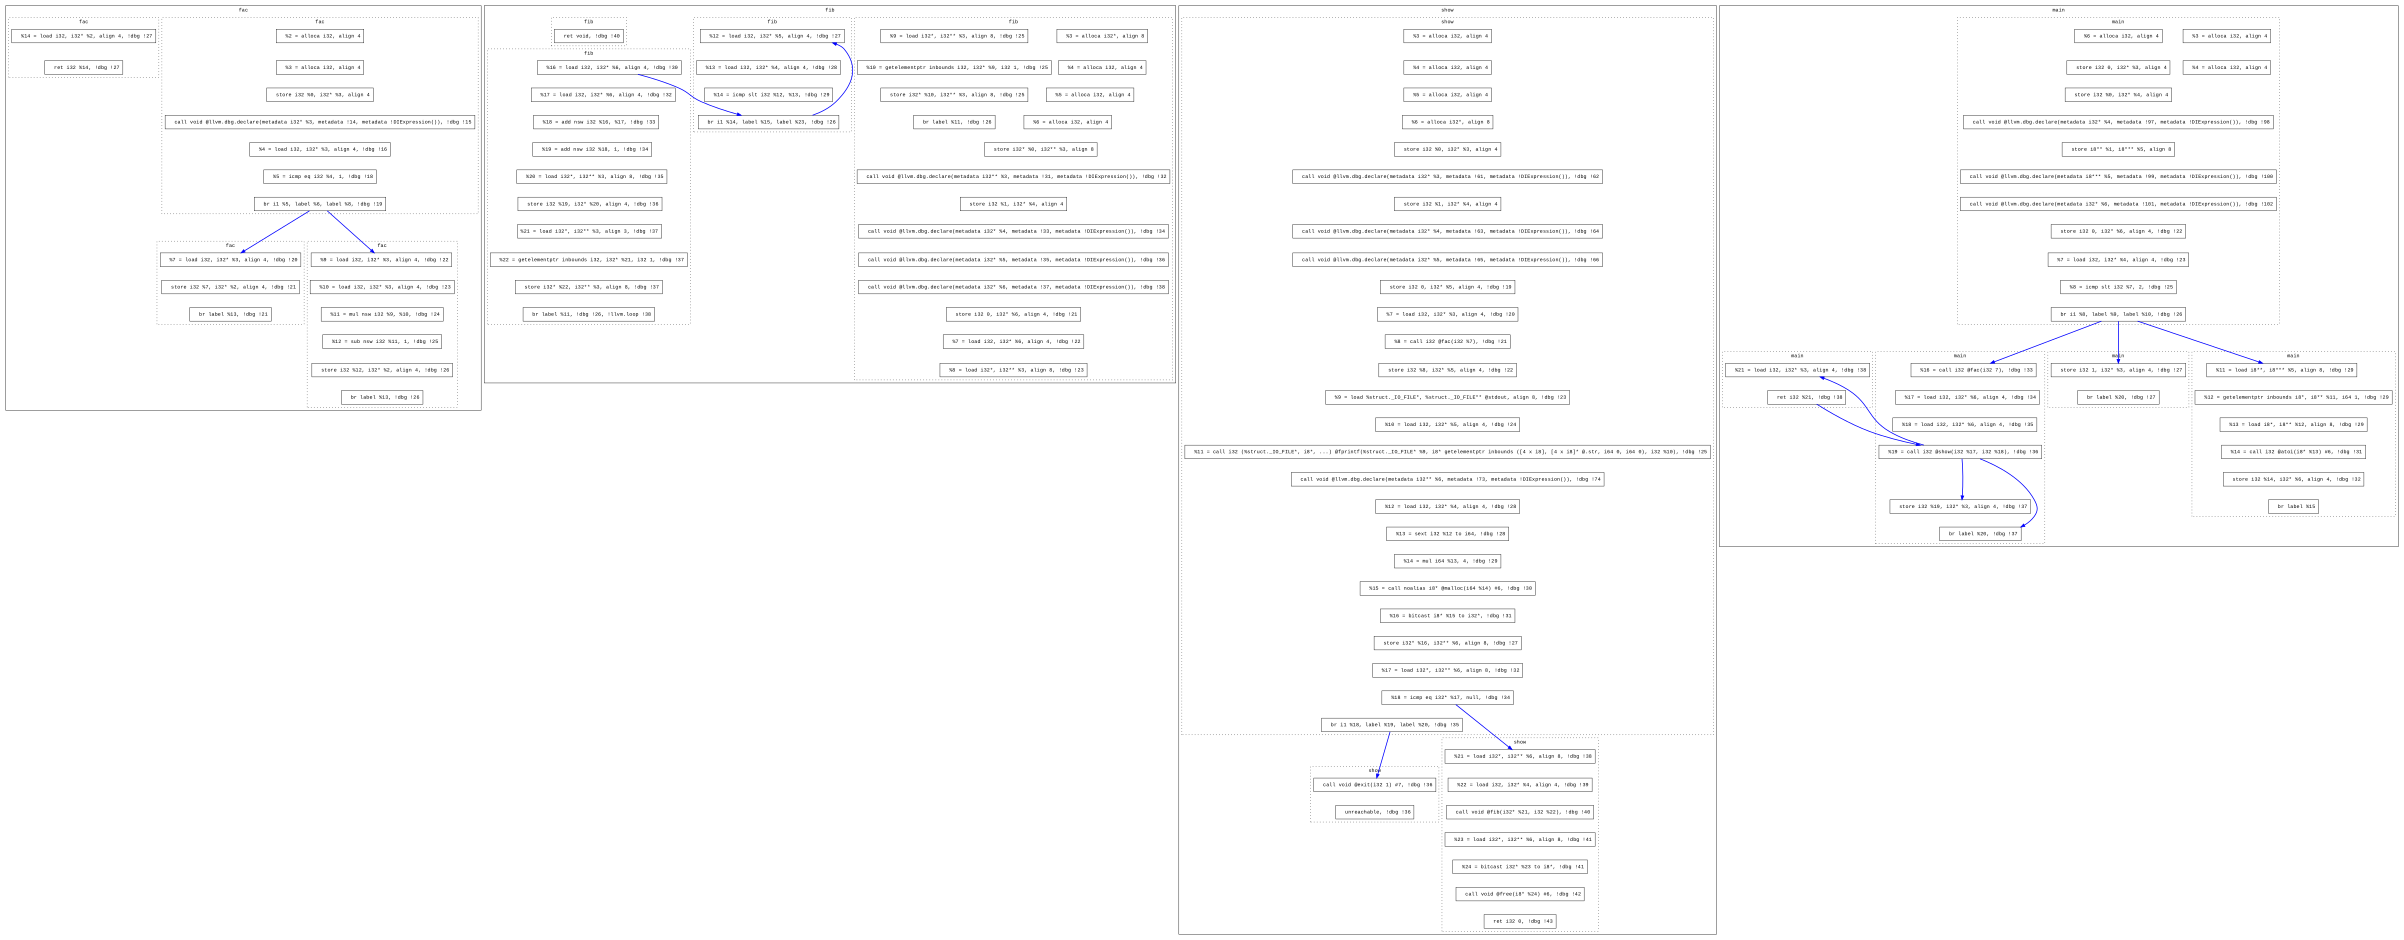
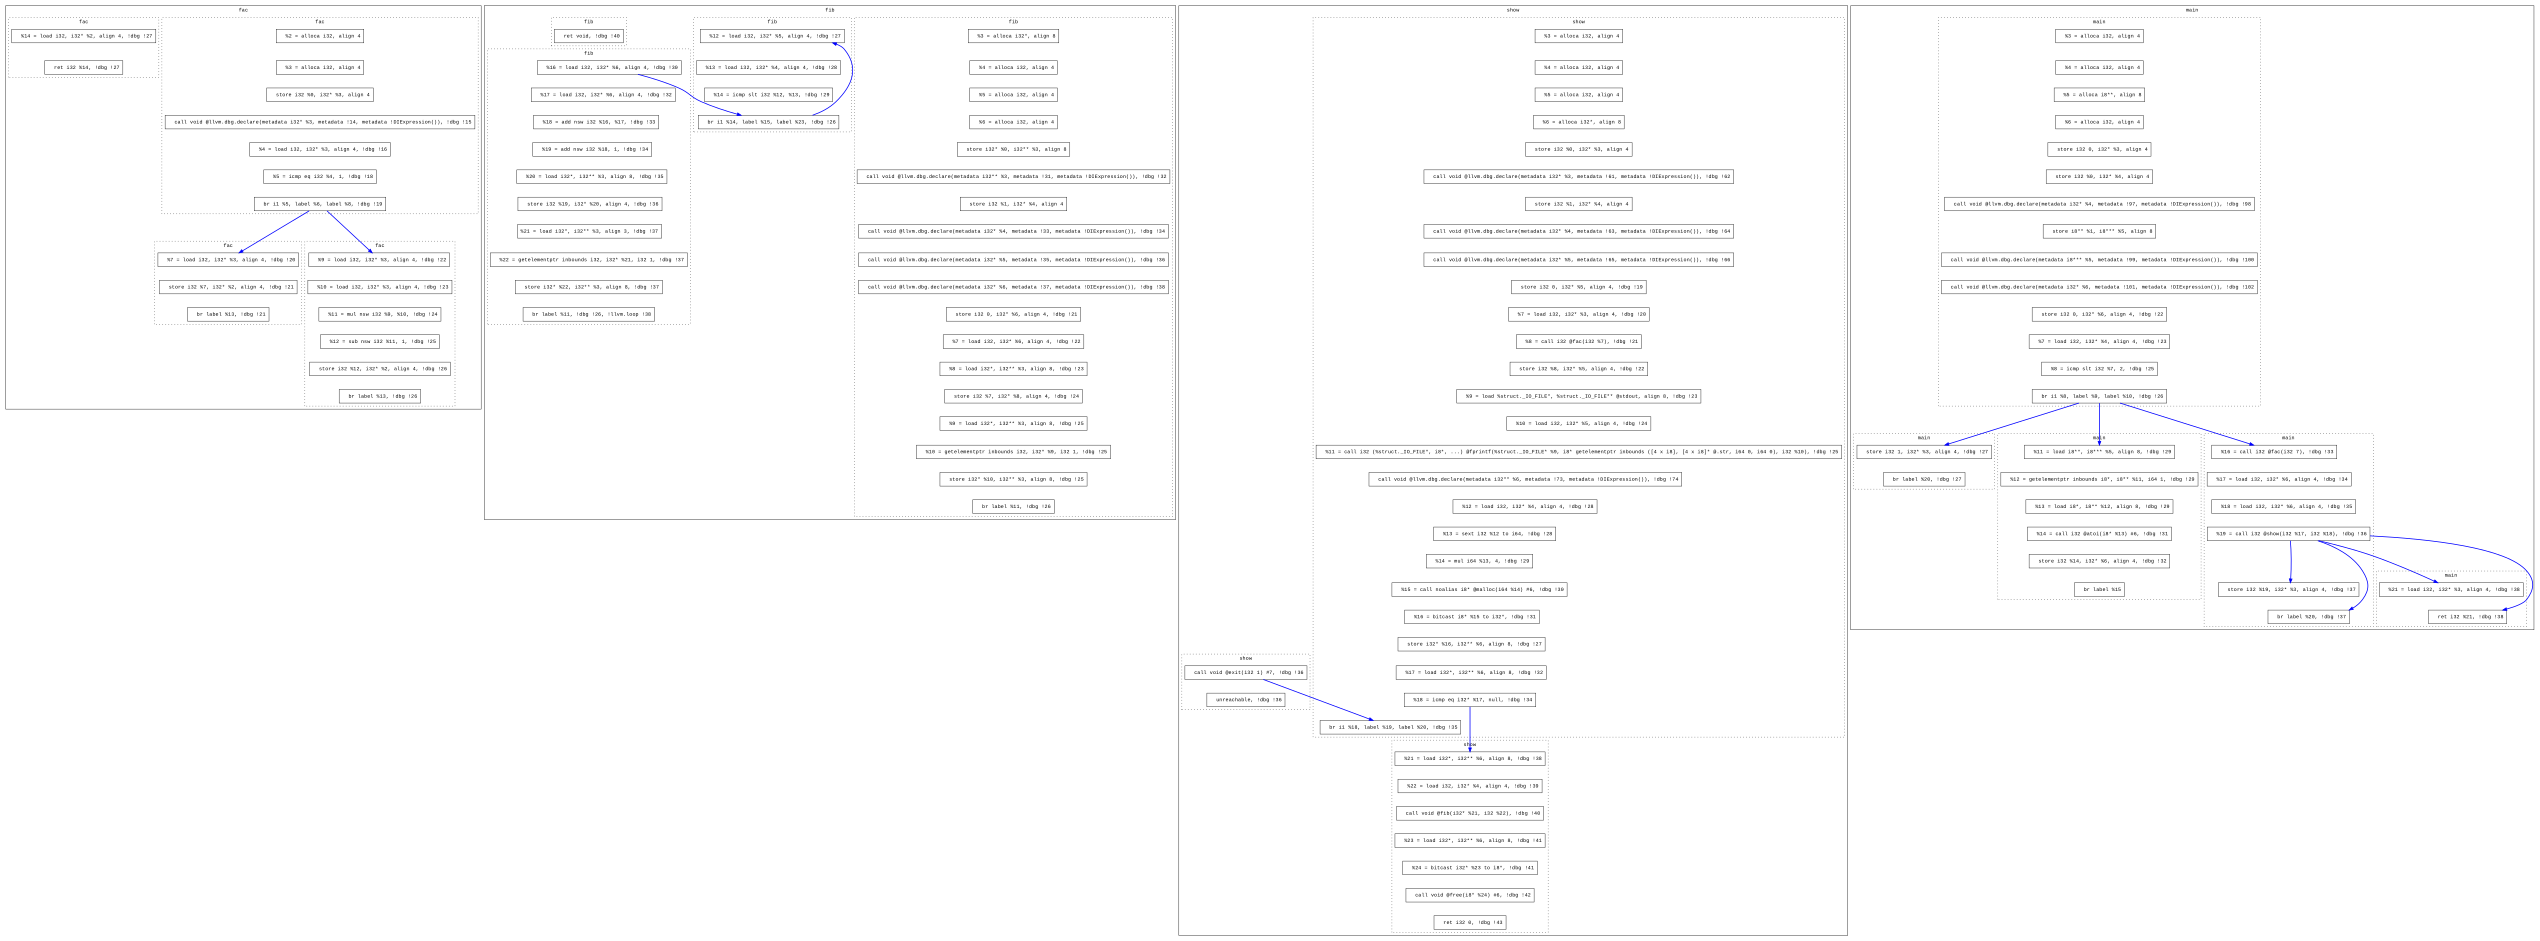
node "%5 = alloca i8**, align 8": added
node "store i32 %7, i32* %8, align 4, !dbg !24": added
edge "ret i32 %21, !dbg !38" -> "%19 = call i32 @show(i32 %17, i32 %18), !dbg !36": reversed
edge "br i1 %18, label %19, label %20, !dbg !35" -> "call void @exit(i32 1) #7, !dbg !36": reversed
